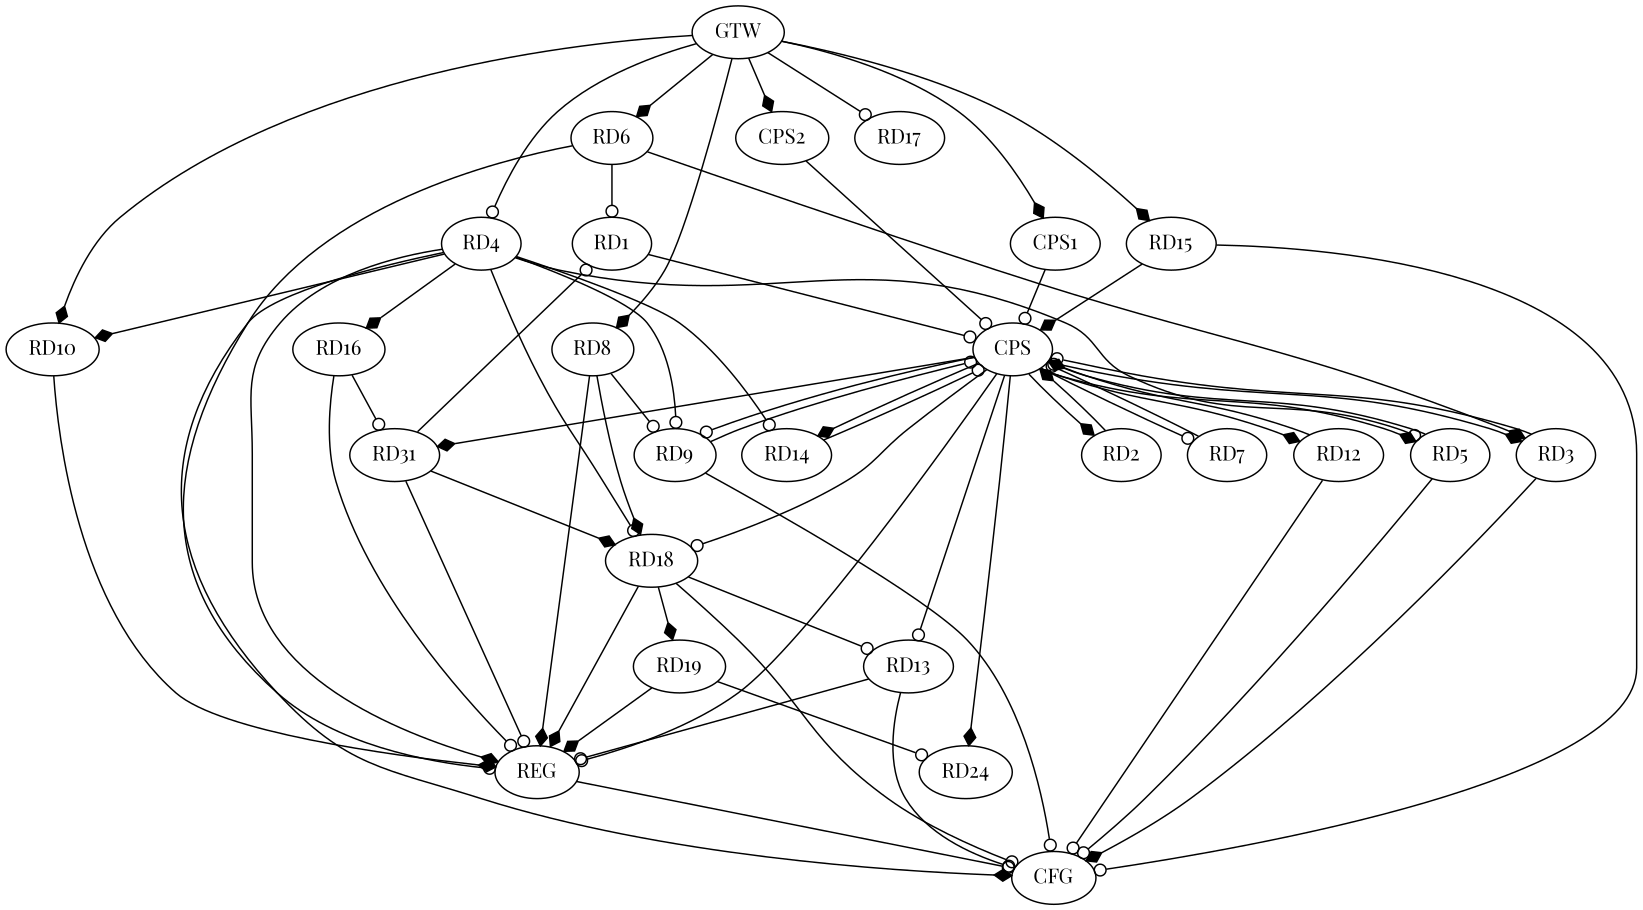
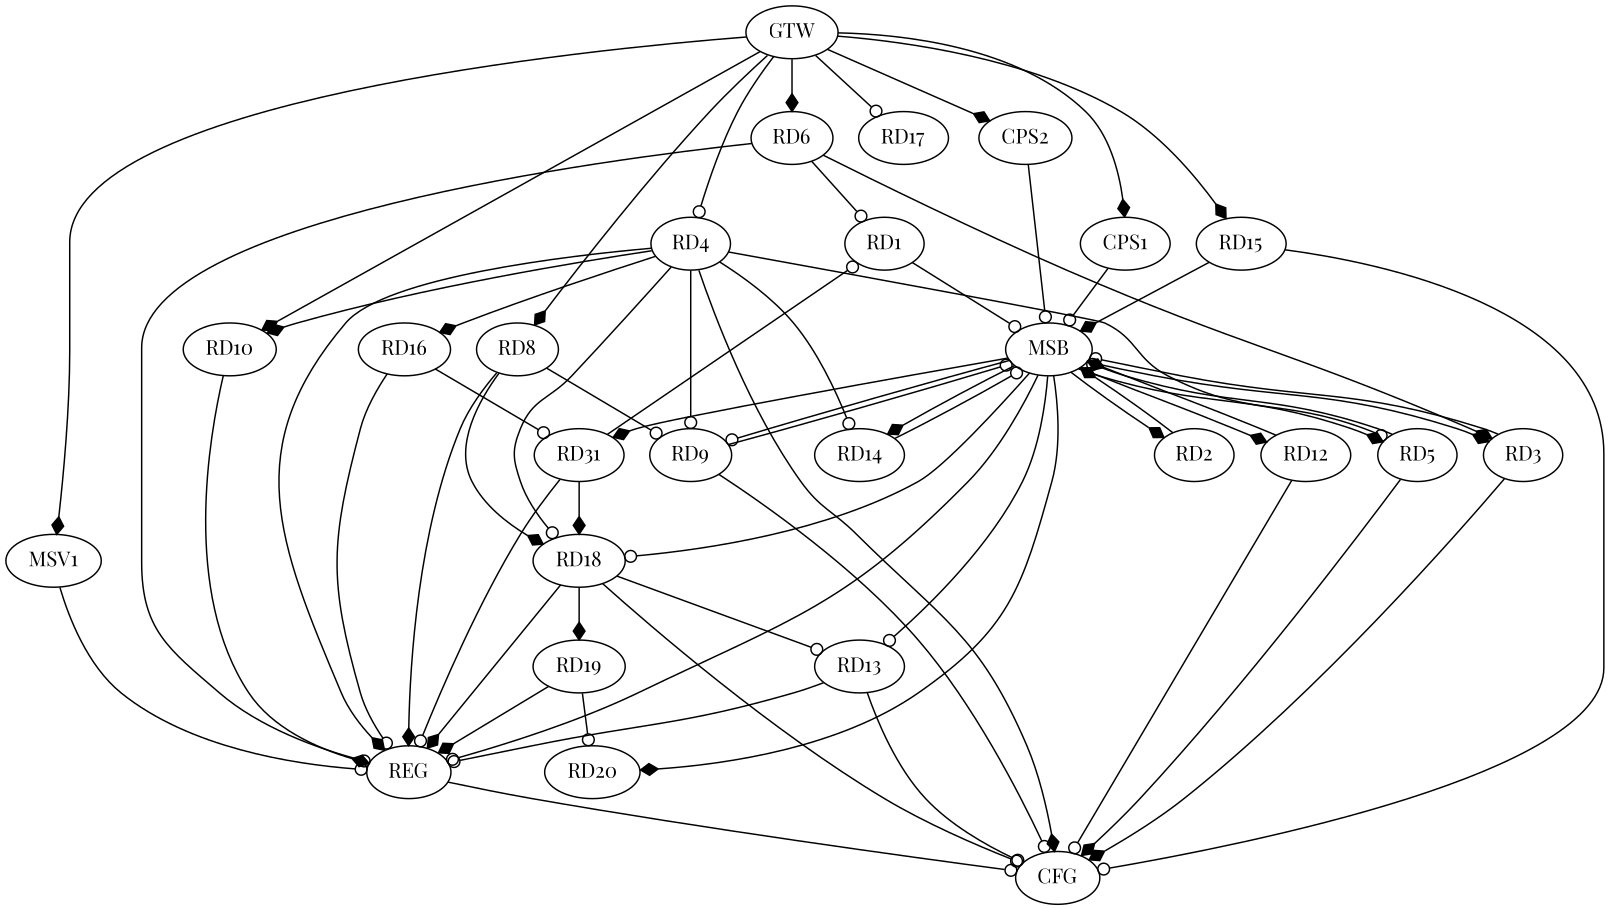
node "CPS": label "CPS" -> "MSB"
node "RD7": removed
node "MSV1": added
edge "RD5" -> "CFG": arrowhead odot -> diamond
node "RD24": label "RD24" -> "RD20"
